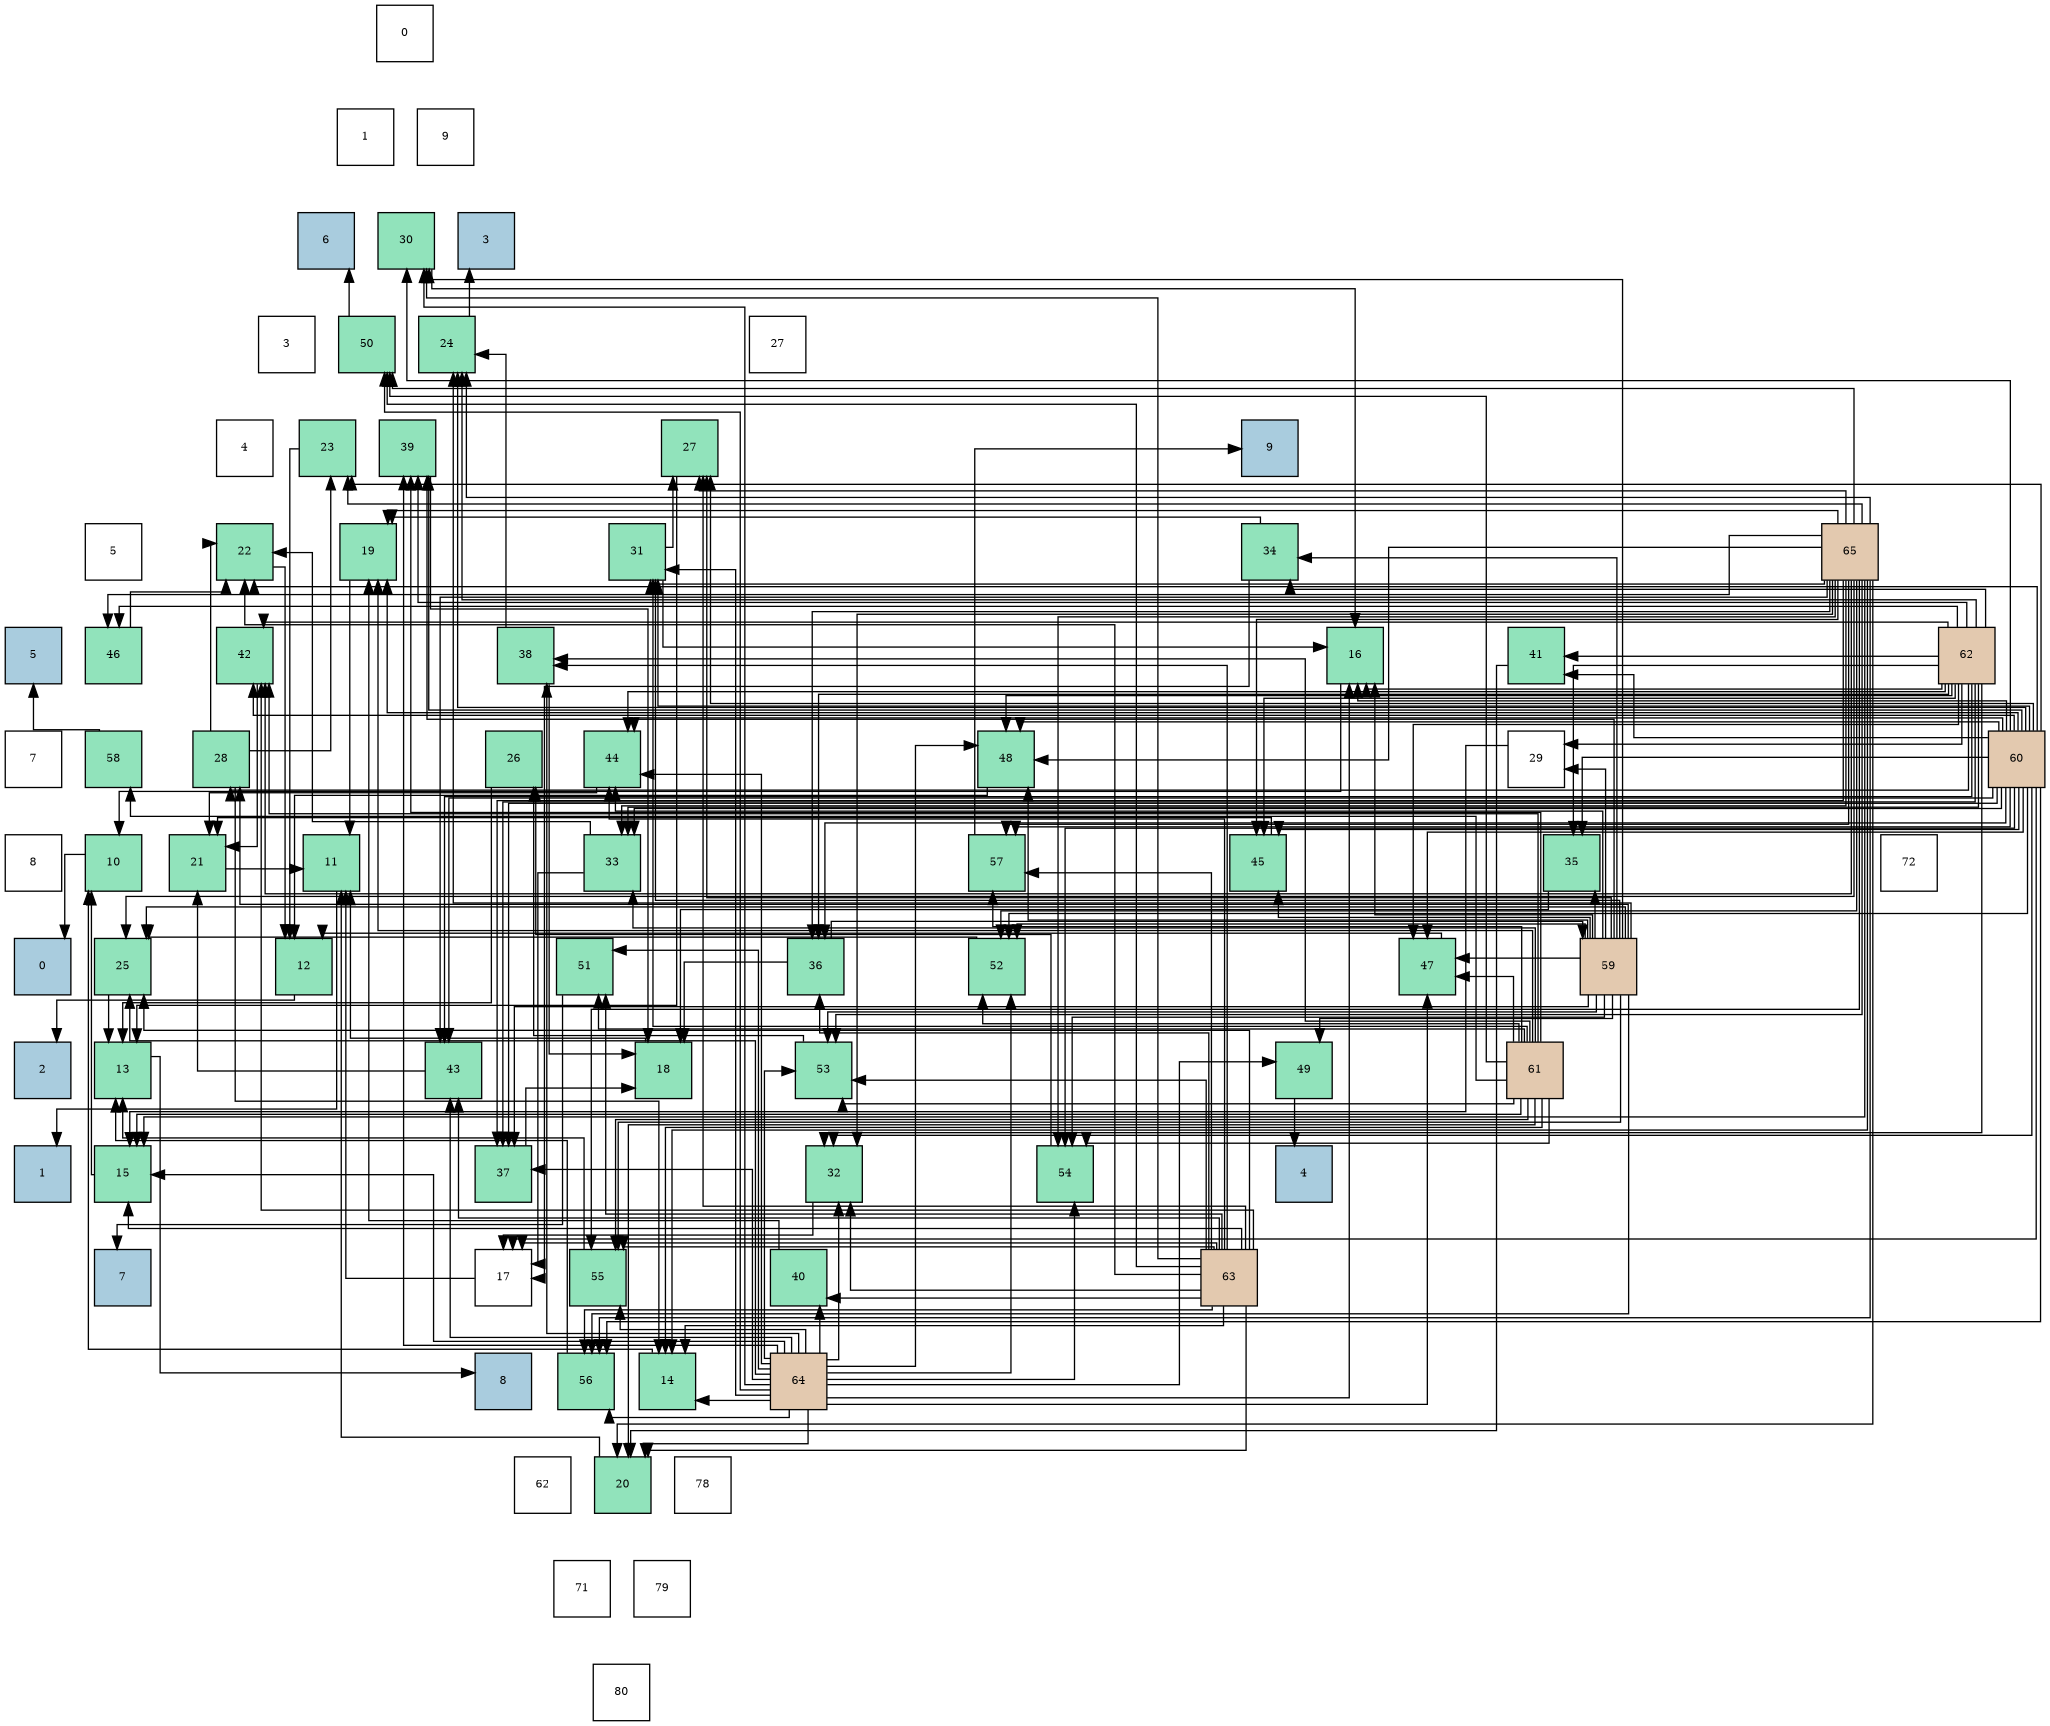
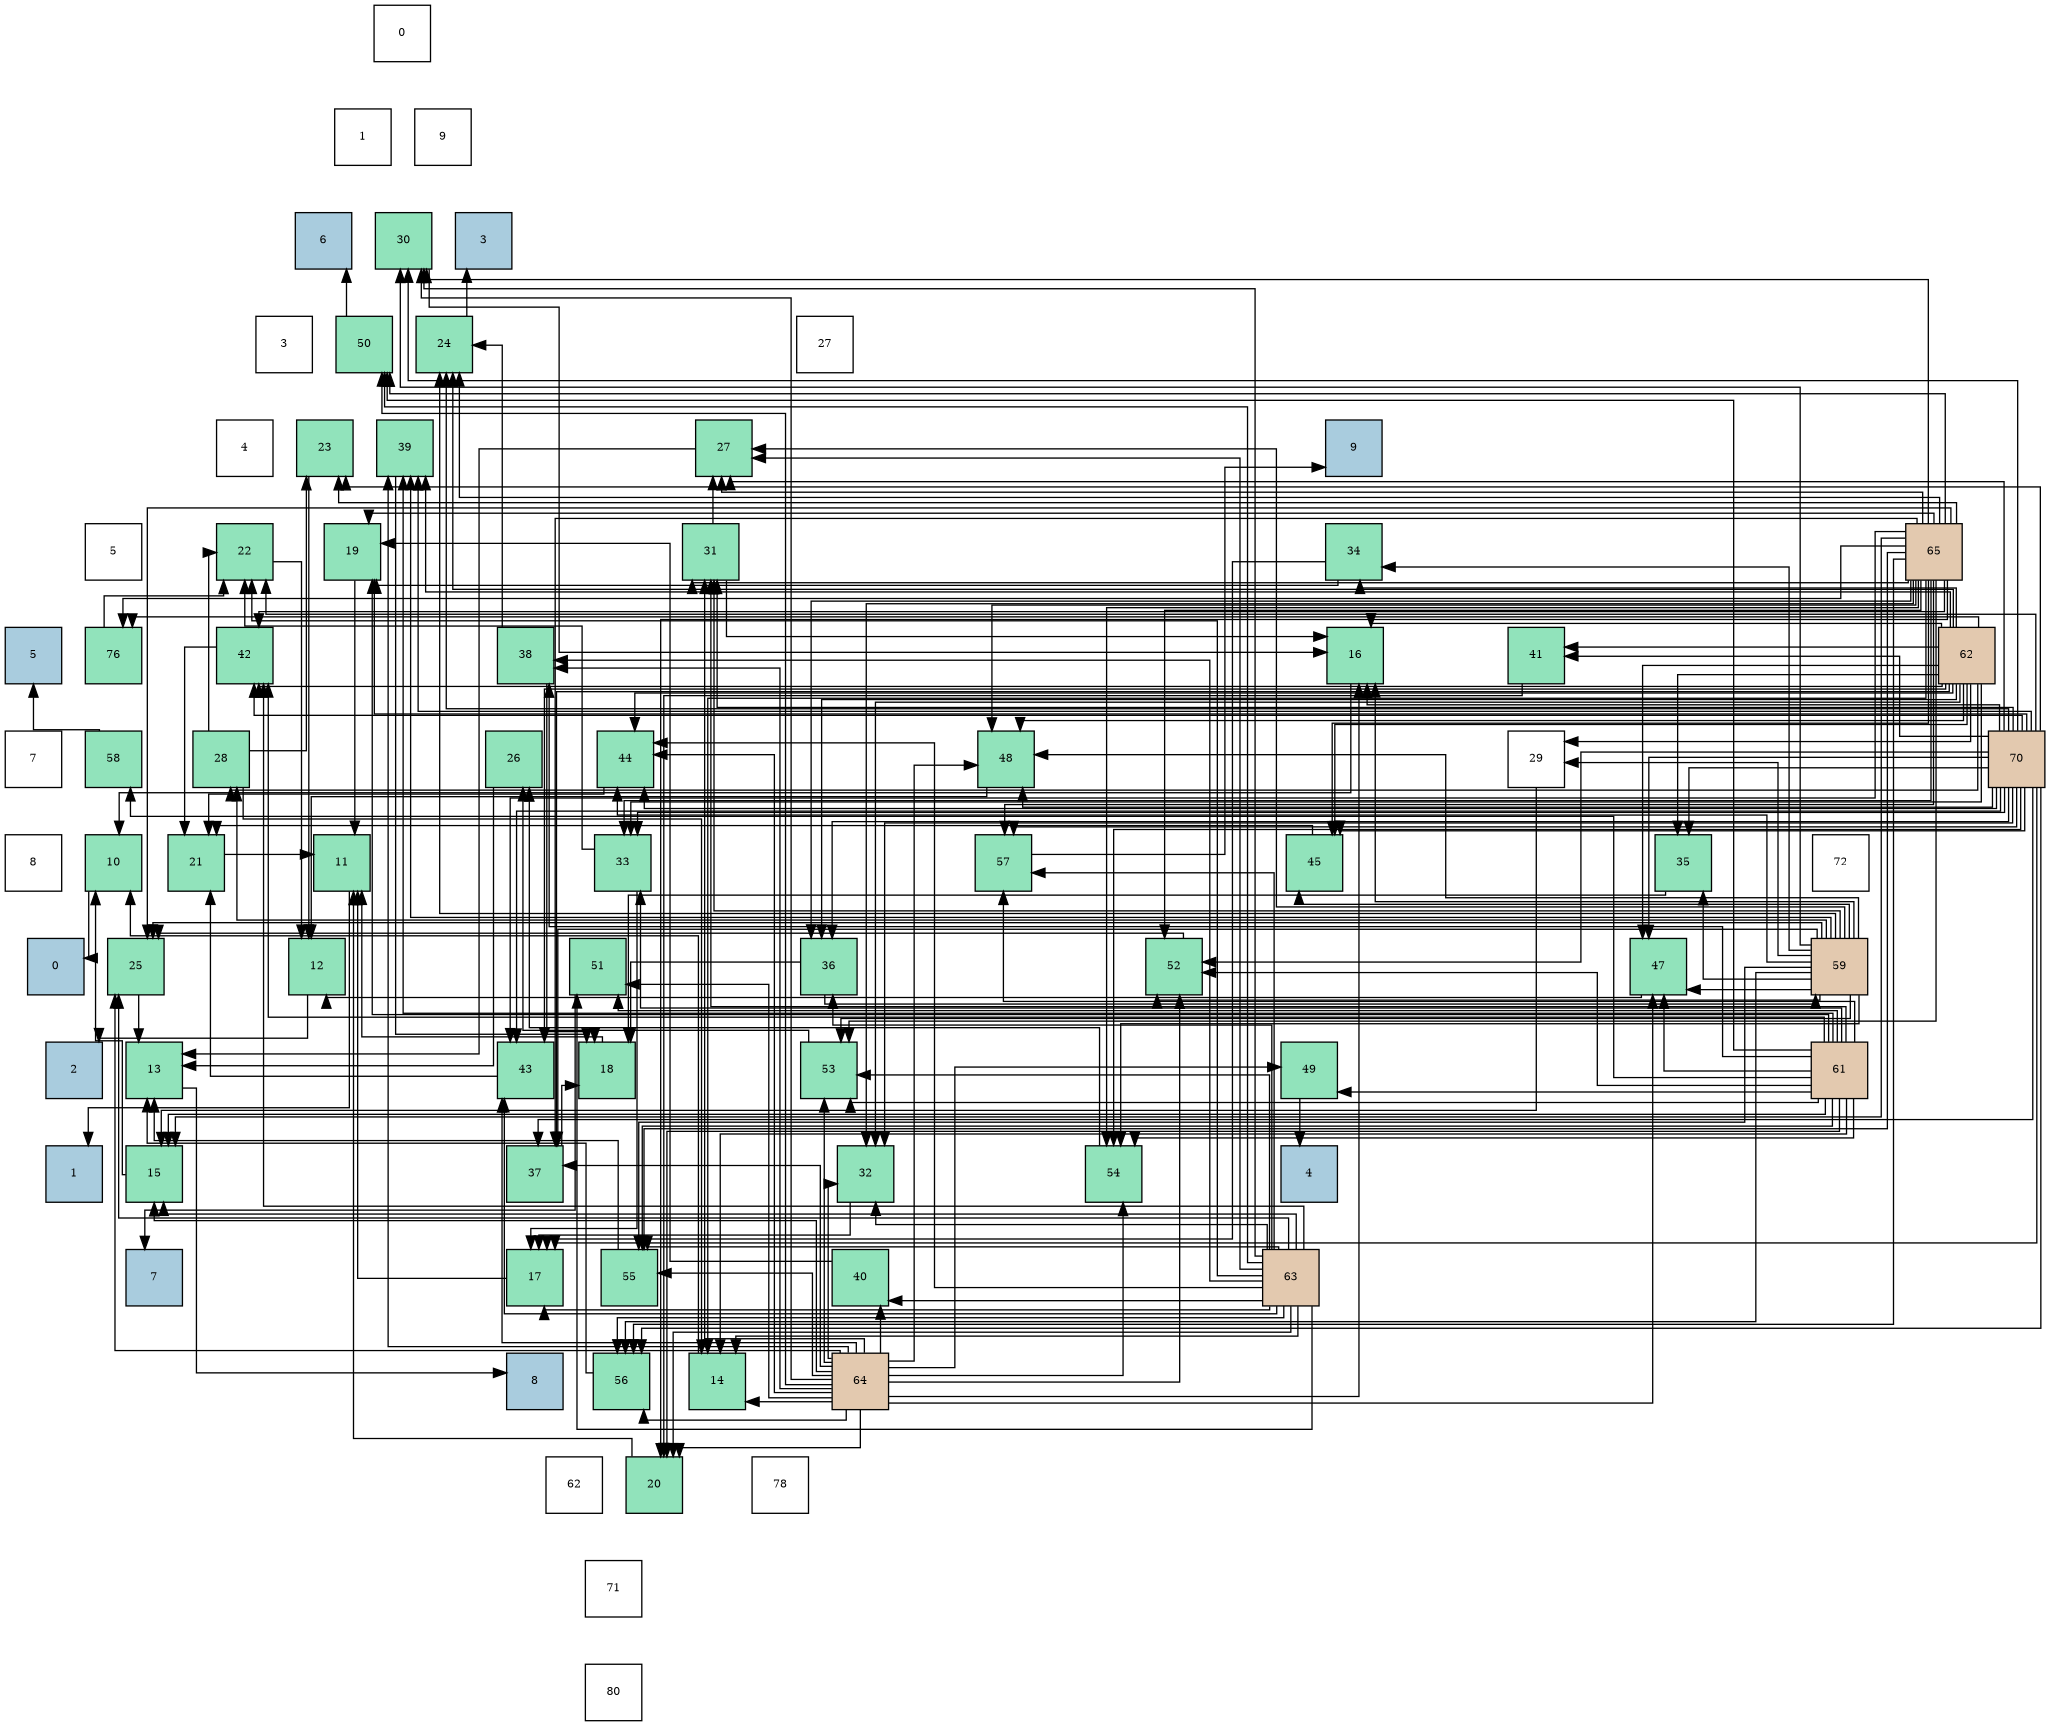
edge "65" -> "30": added
node "46": label "46" -> "76"
node "60": label "60" -> "70"
edge "59" -> "49": now "61" -> "49"
node "17": fillcolor #ffffff -> #91e3bb
node "79": removed
